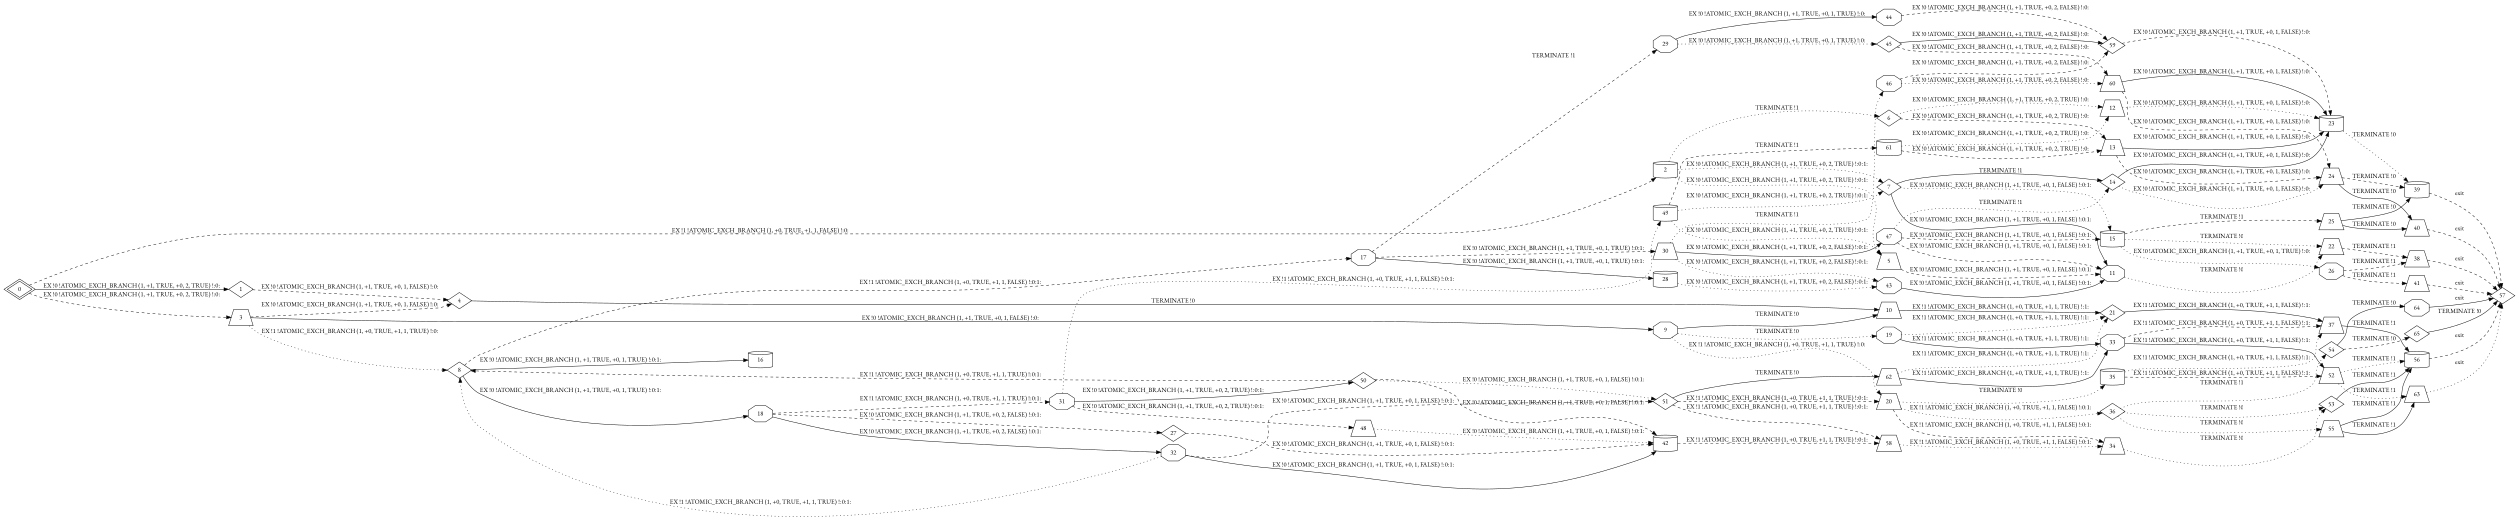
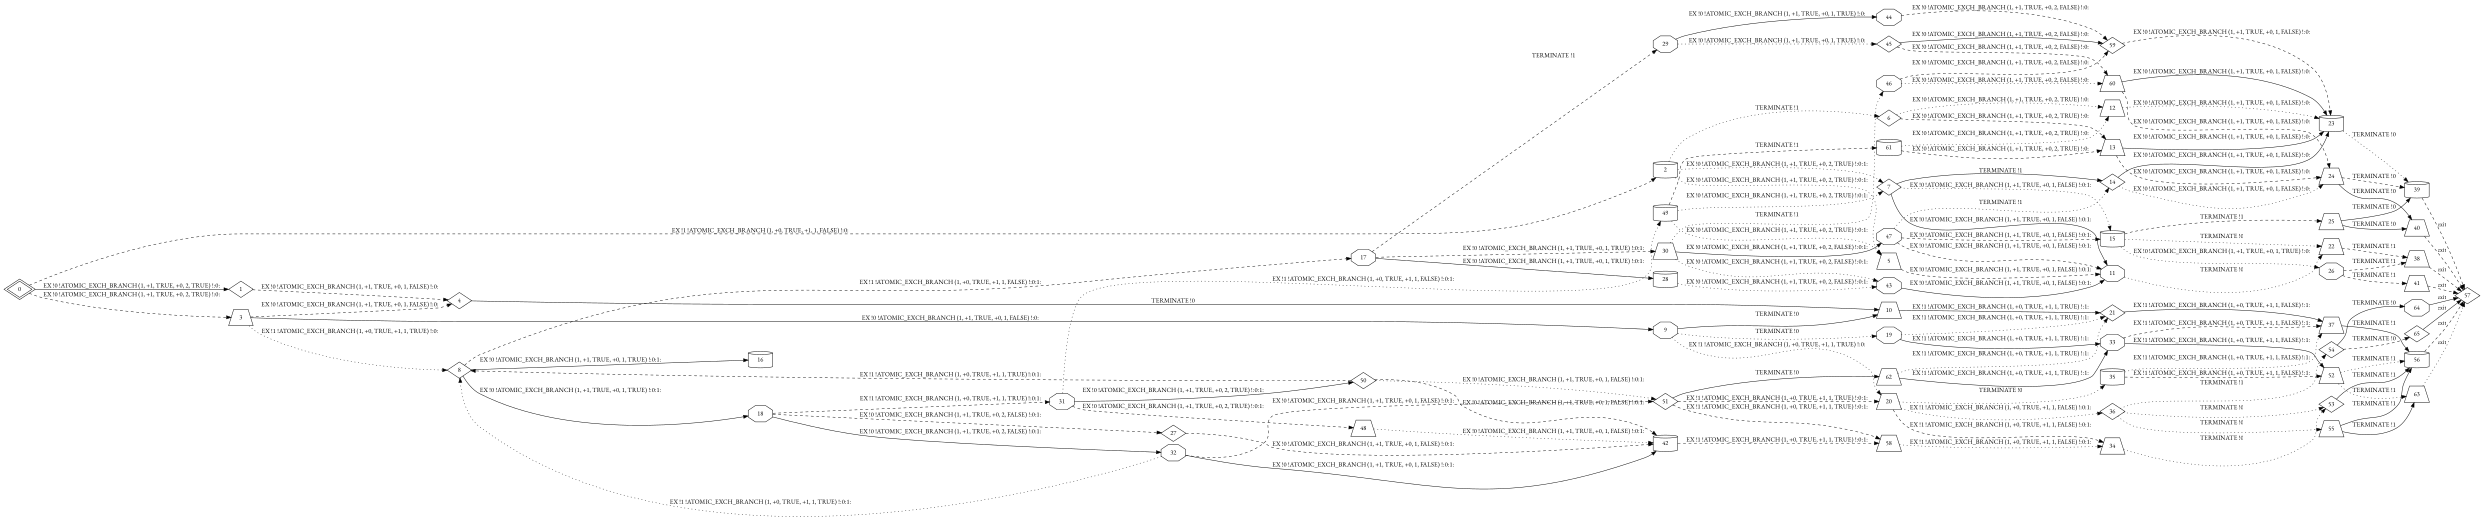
edge "65" -> "57": label "TERMINATE !0" -> "exit"
